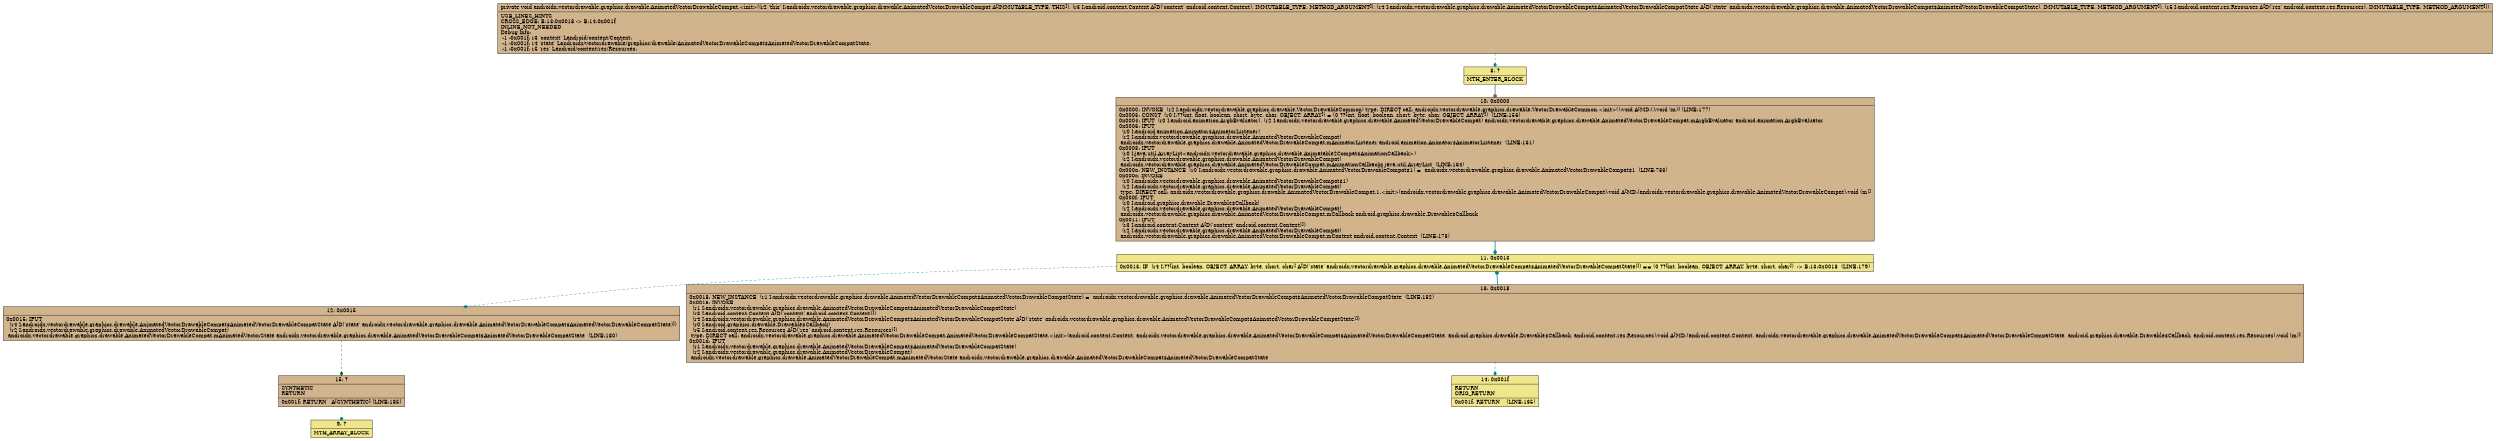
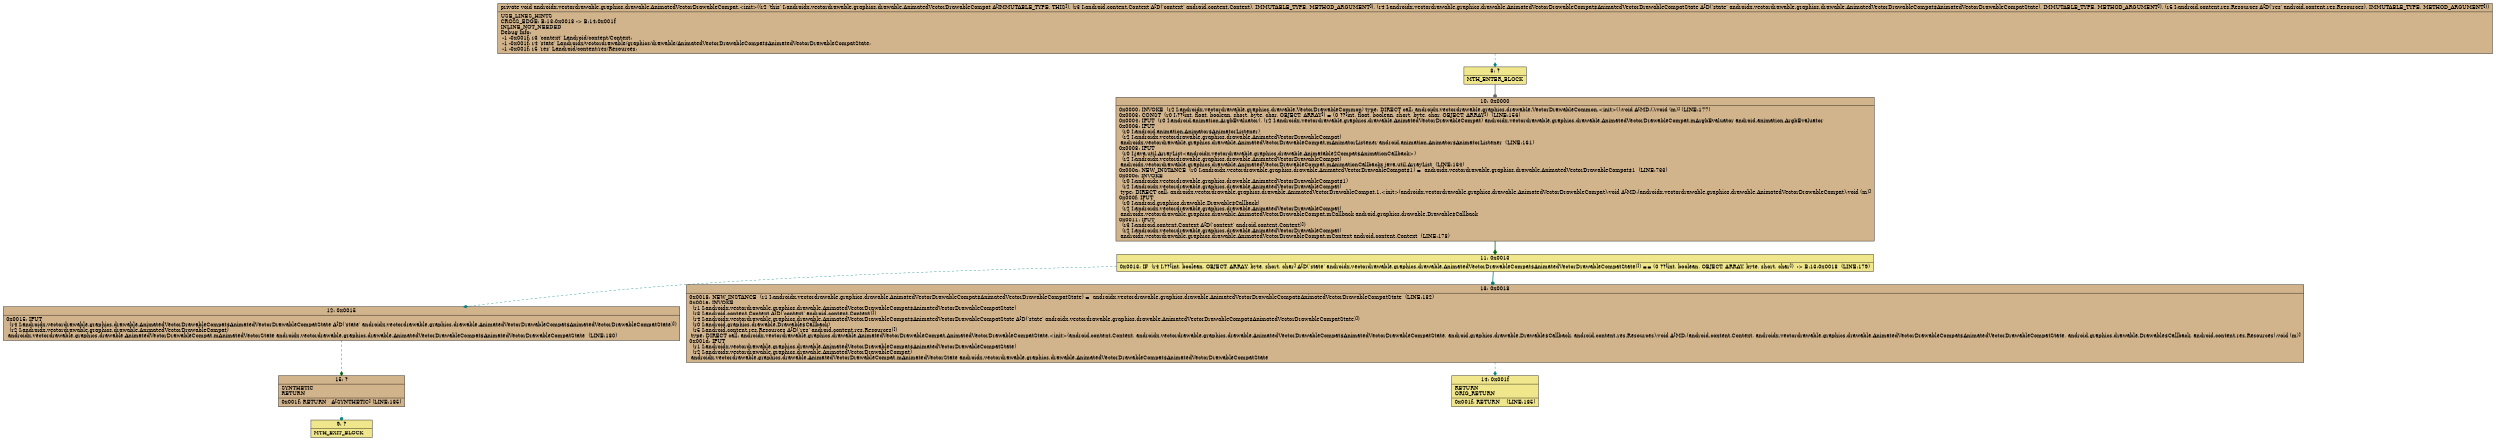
edge "10: 0x0000" -> "11: 0x0013": color teal -> darkgreen
edge "13: 0x0018" -> "11: 0x0013": reversed
node "9: ?": text "MTH_ARRAY_BLOCK" -> "MTH_EXIT_BLOCK"
